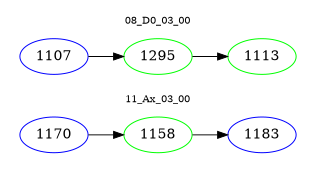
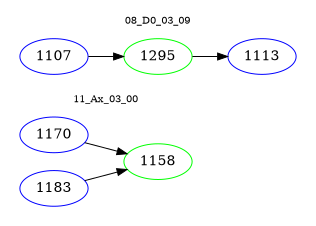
cluster "08_D0_03_00": label "08_D0_03_00" -> "08_D0_03_09"
node "1113": color green -> blue
edge "1158" -> "1183": reversed
